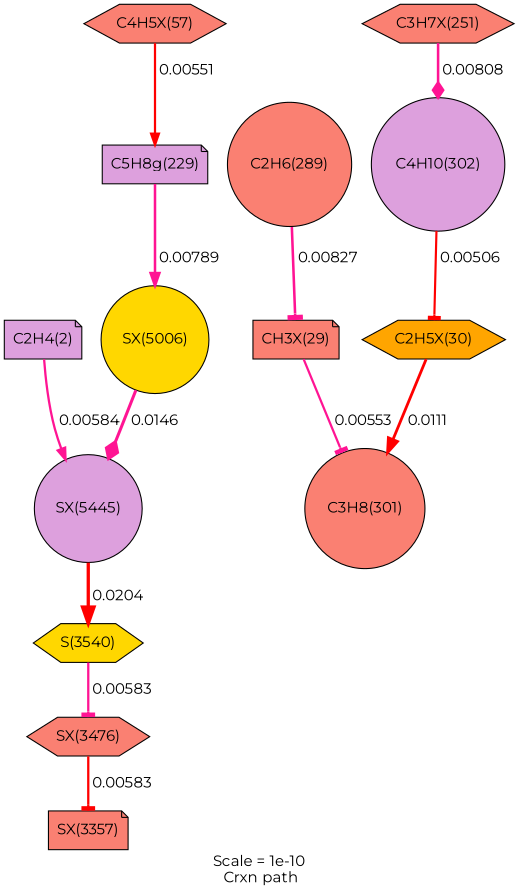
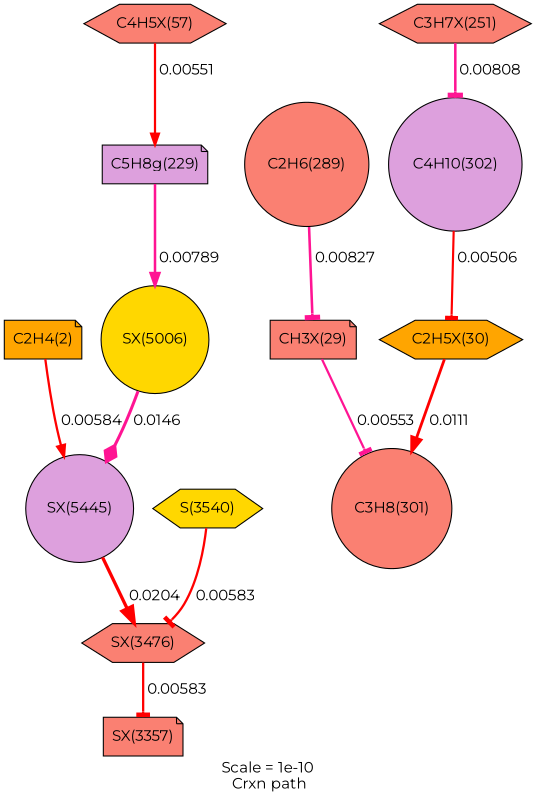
edge "C3H7X(251)" -> "C4H10(302)": arrowhead diamond -> tee
node "C2H4(2)": fillcolor plum -> orange
edge "C2H4(2)" -> "SX(5445)": color deeppink -> red
edge "SX(5445)" -> "S(3540)": now "SX(5445)" -> "SX(3476)"
edge "S(3540)" -> "SX(3476)": color deeppink -> red
